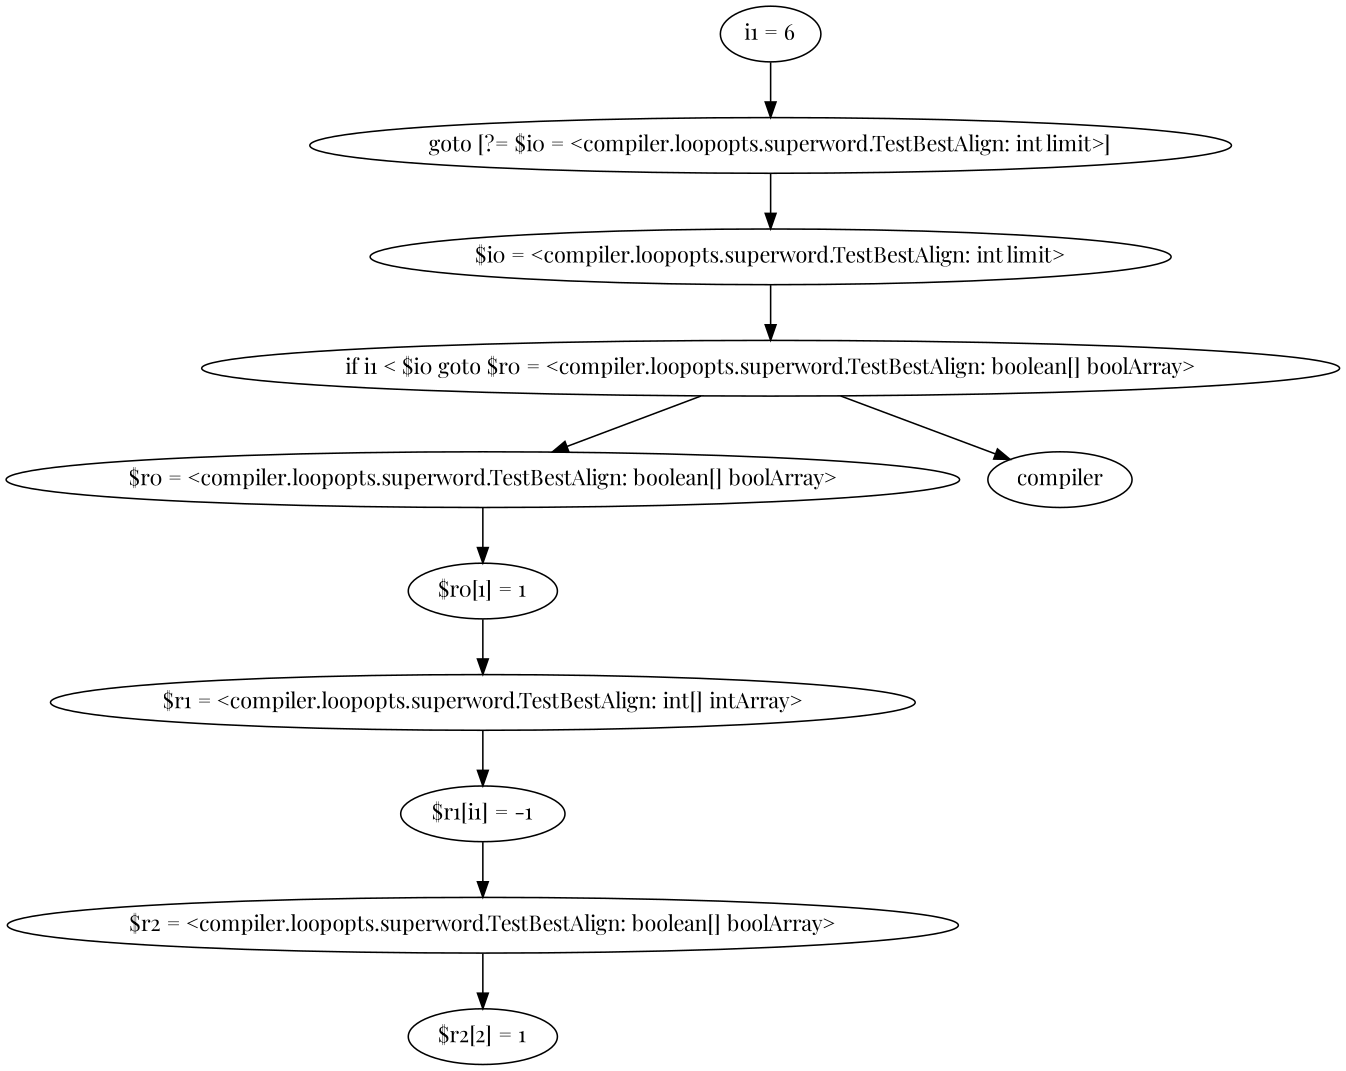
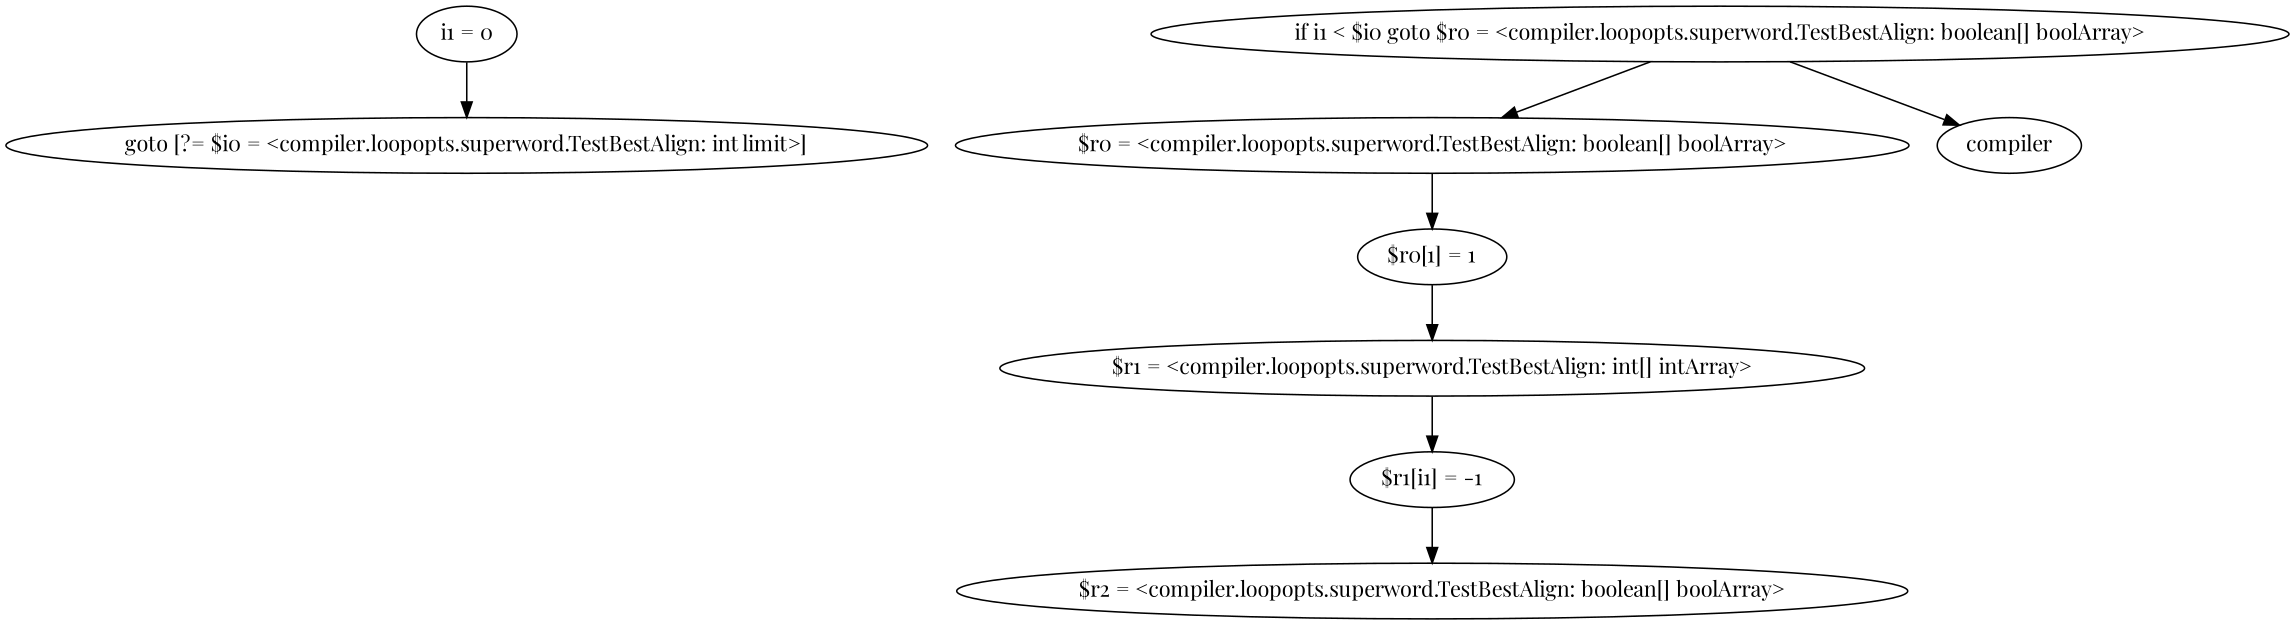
node "i1 = 6": label "i1 = 6" -> "i1 = 0"
node "$i0 = <compiler.loopopts.superword.TestBestAlign: int limit>": removed
node "$r2[2] = 1": removed
